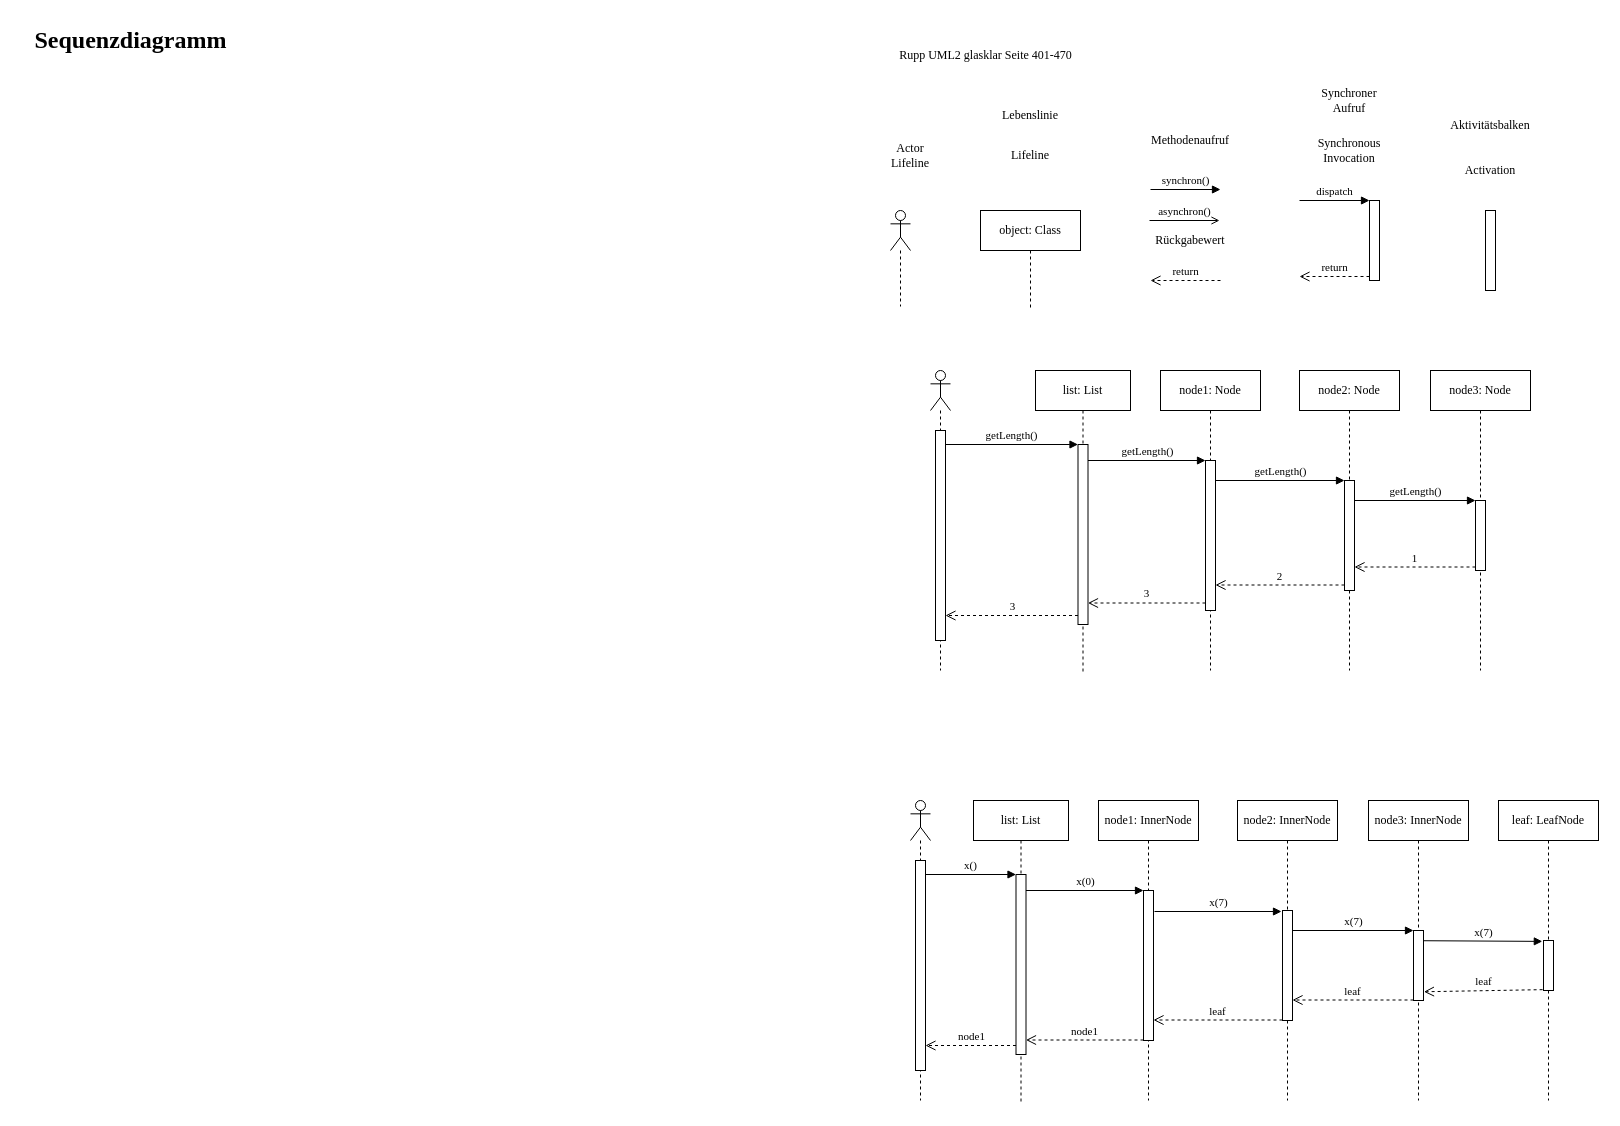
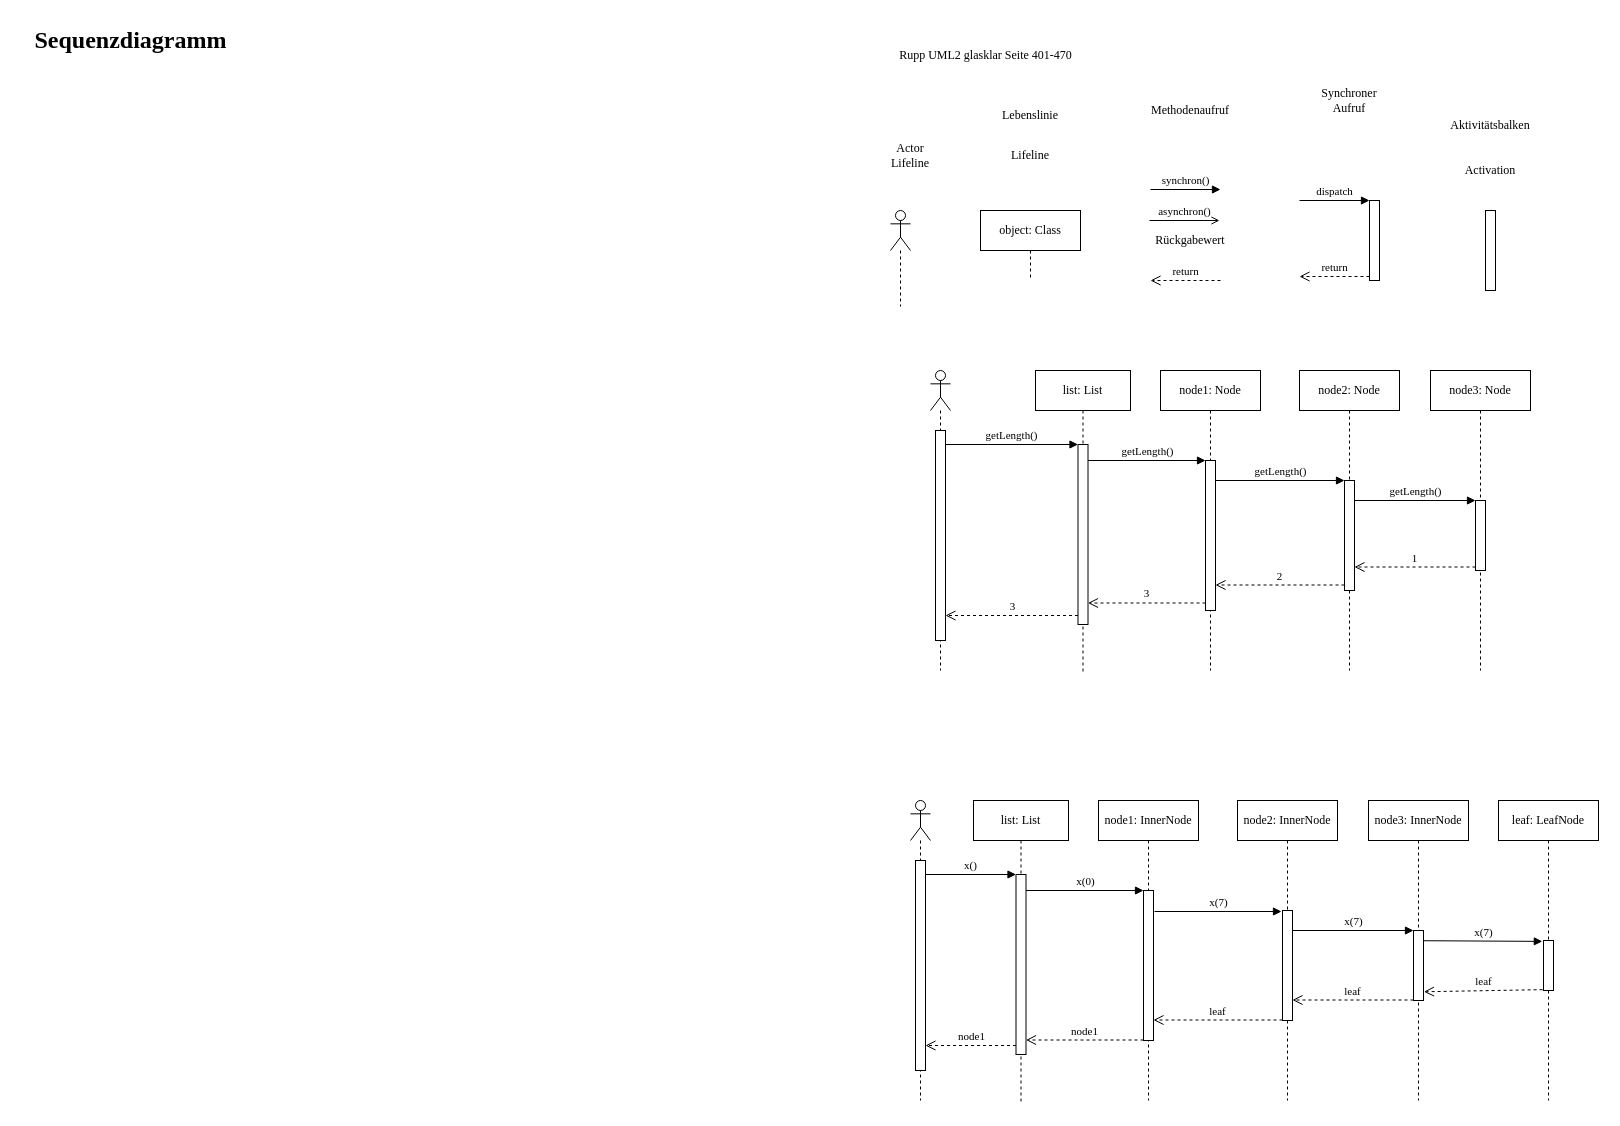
node "Methodenaufruf": moved (1191, 141) -> (1191, 111)
node "Synchronous Invocation": removed
node "object: Class": size 100x100 -> 100x70
